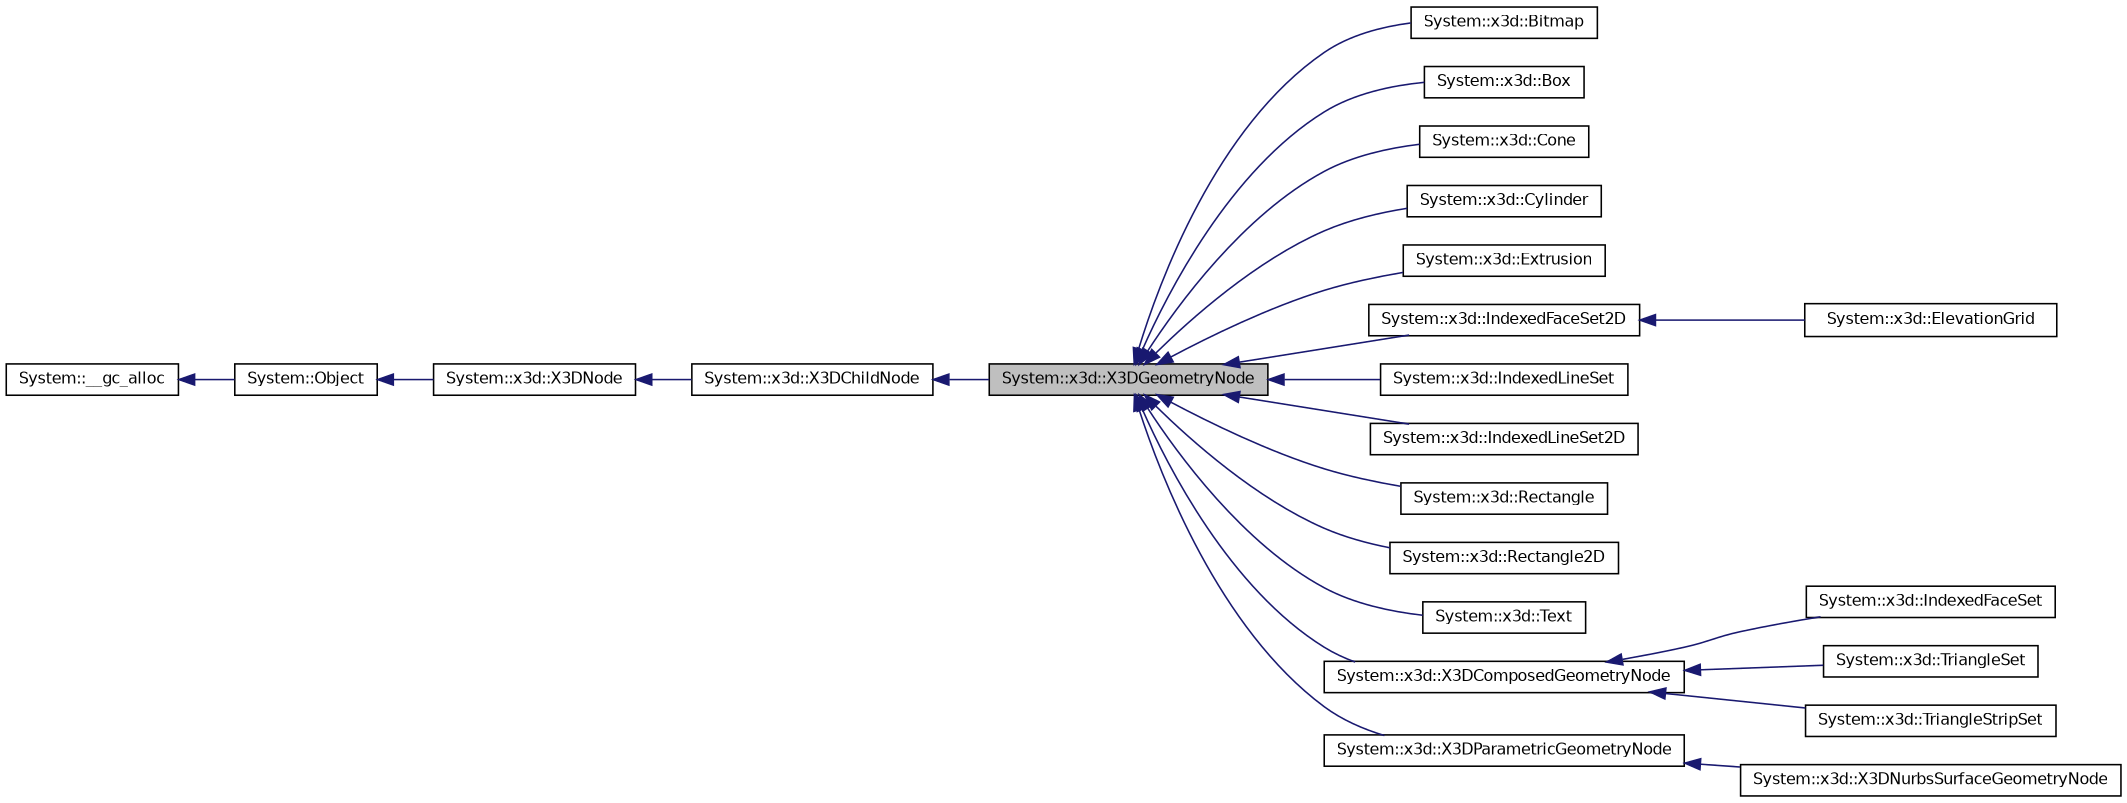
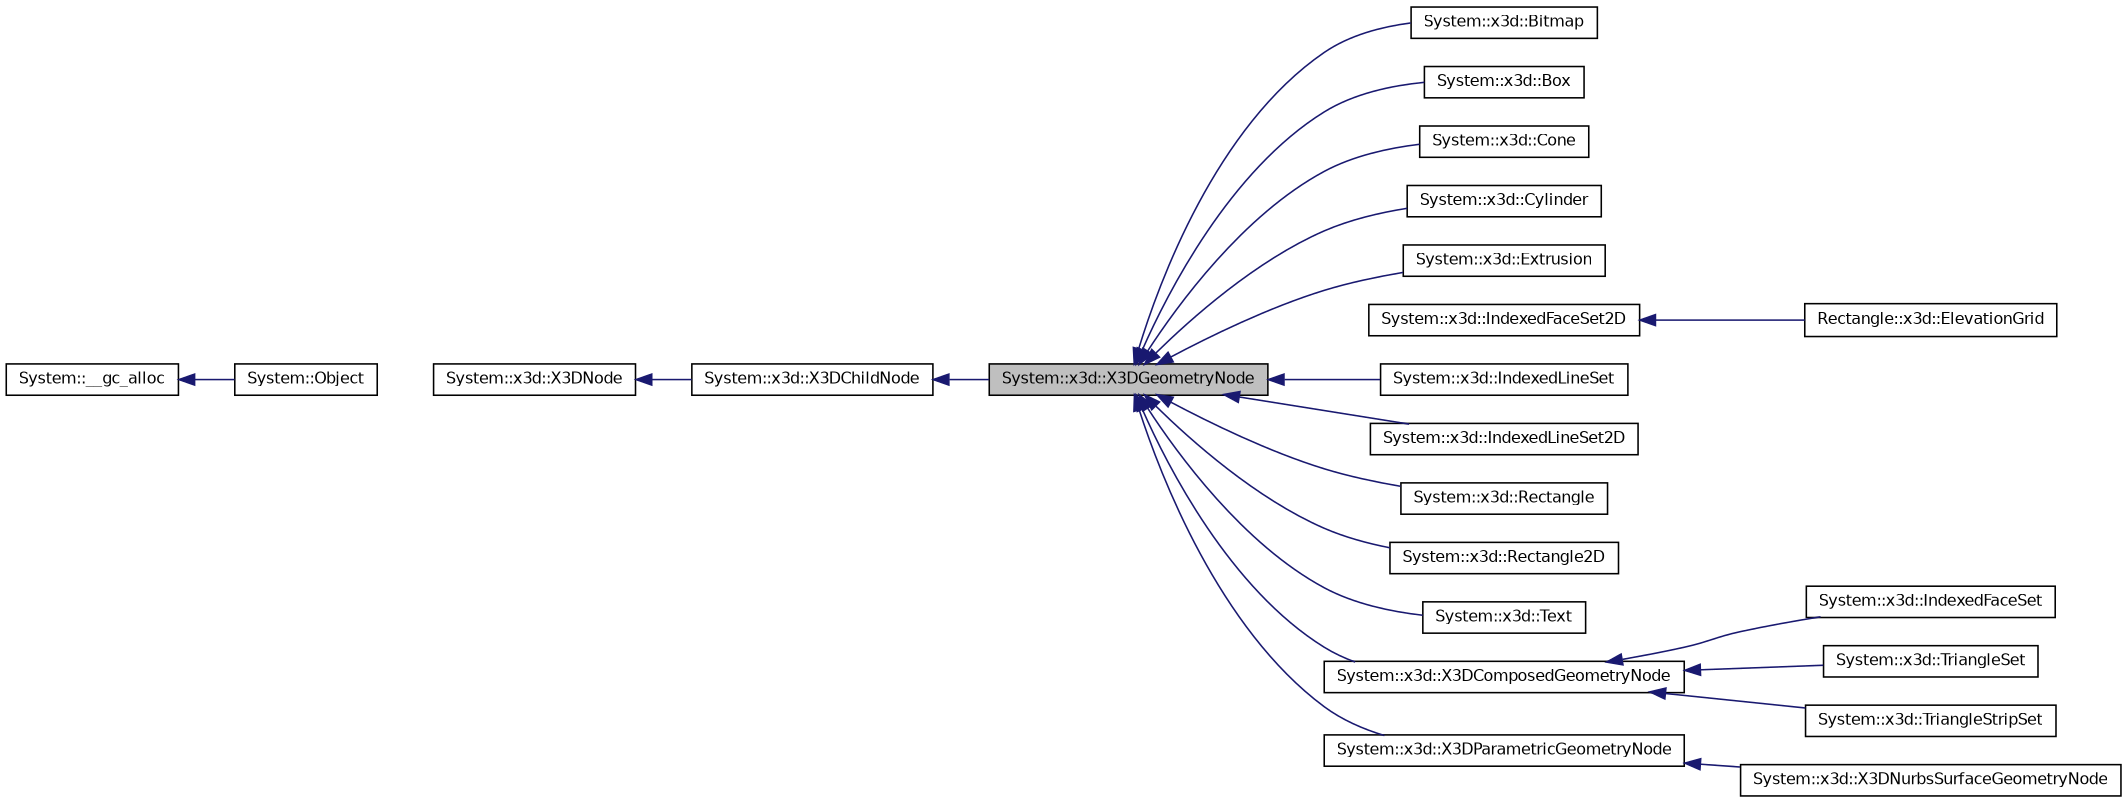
node "System::x3d::ElevationGrid": label "System::x3d::ElevationGrid" -> "Rectangle::x3d::ElevationGrid"
edge "System::x3d::IndexedFaceSet2D" -> "System::x3d::X3DGeometryNode": removed
edge "System::x3d::X3DNode" -> "System::Object": removed
